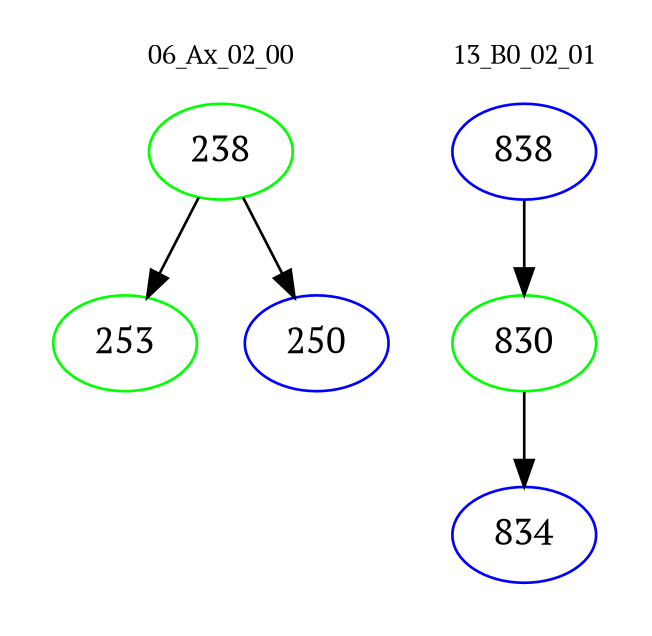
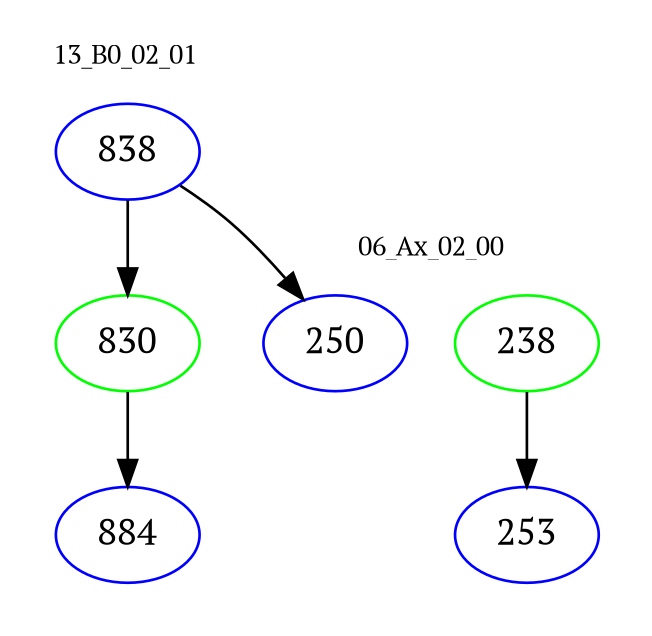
edge "238" -> "250": now "838" -> "250"
node "253": color green -> blue
node "834": label "834" -> "884"
